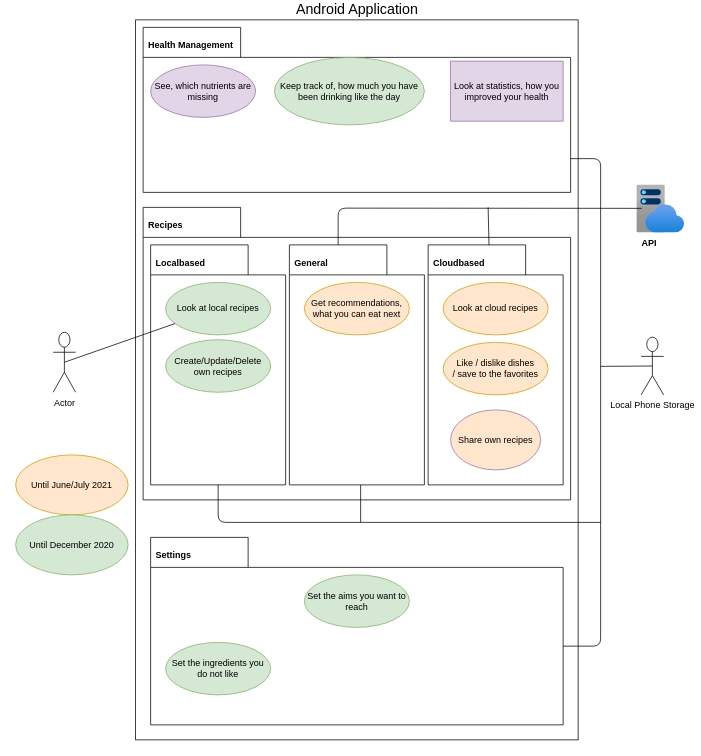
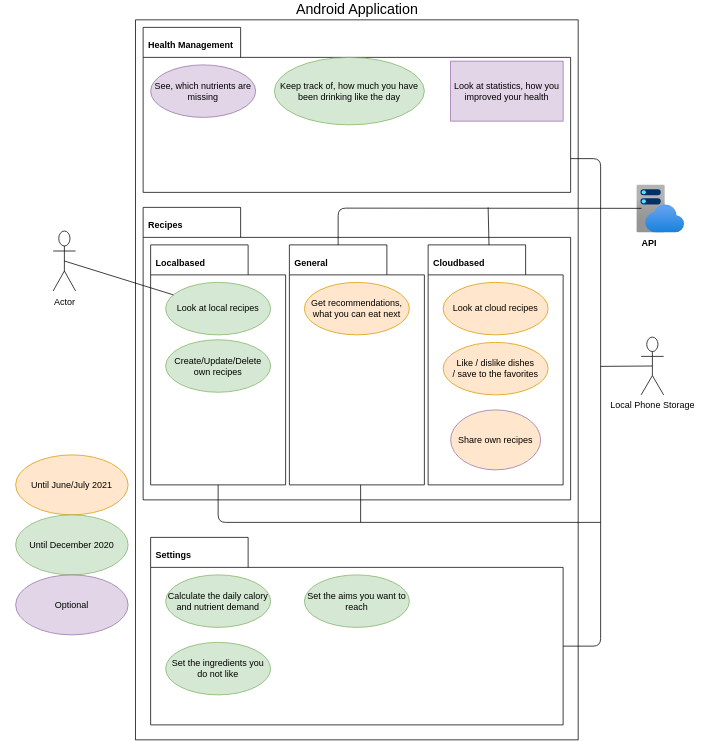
node "Actor": moved (64, 362) -> (64, 261)
node "Calculate the daily calory and nutrient demand": added
node "Optional": added
